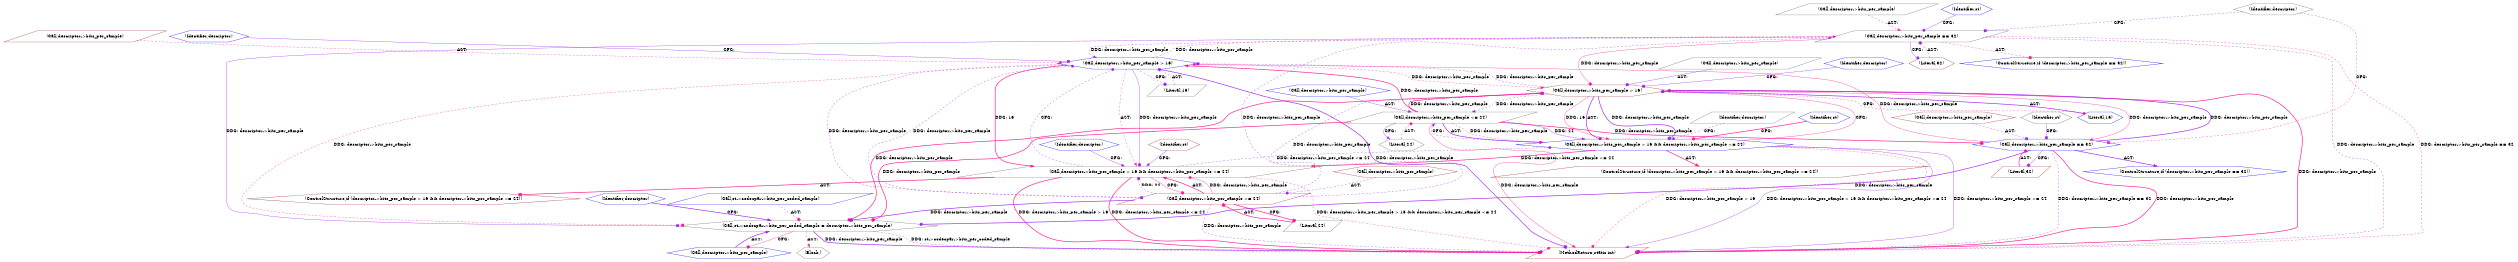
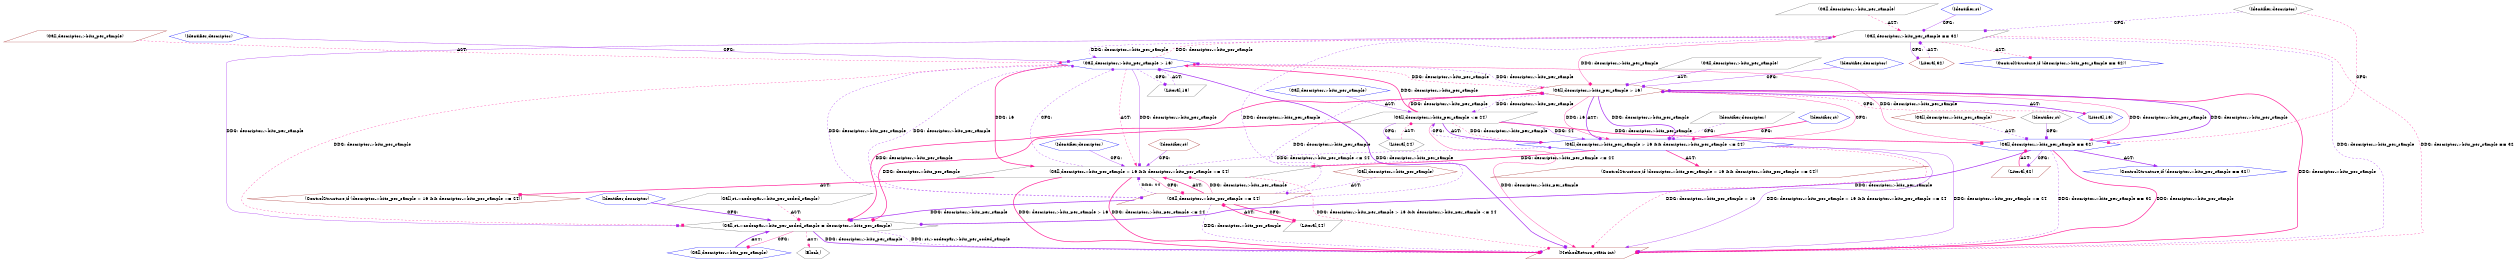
node "(Call,st->codecpar->bits_per_coded_sample)": color blue -> gray40
